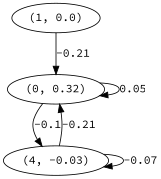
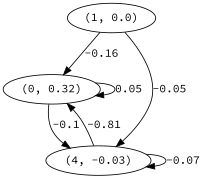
edge "(1, 0.0)" -> "(0, 0.32)": label "-0.21" -> "-0.16"
edge "(1, 0.0)" -> "(4, -0.03)": added, label "-0.05"
edge "(4, -0.03)" -> "(0, 0.32)": label "-0.21" -> "-0.81"
